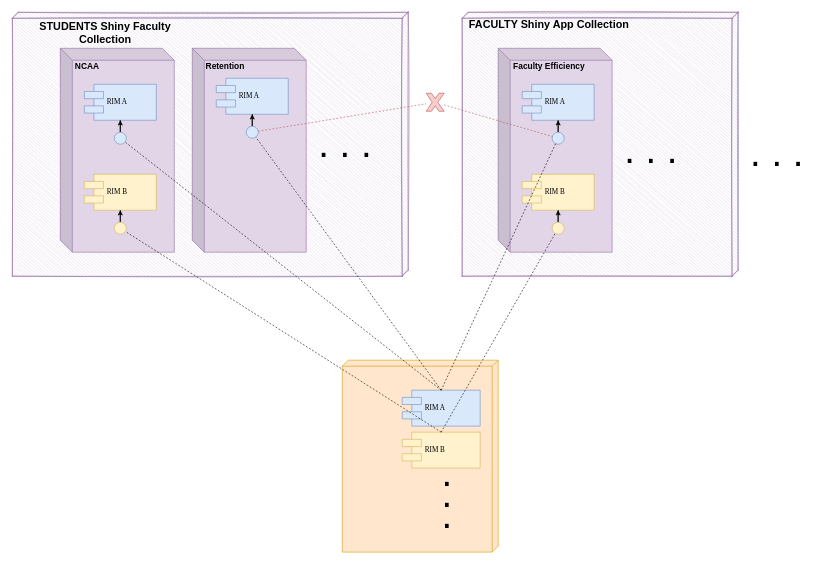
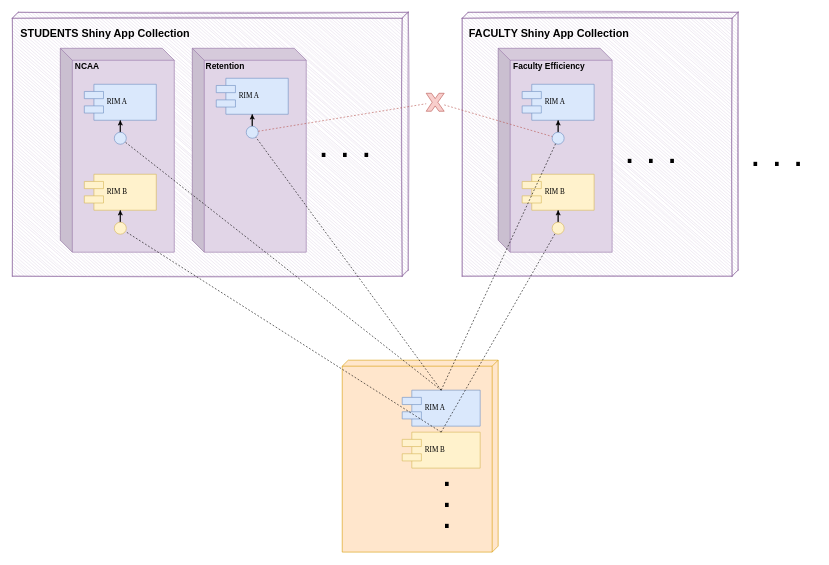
node "FACULTY Shiny App Collection": moved (549, 24) -> (549, 33)
node "STUDENTS Shiny Faculty Collection": label "STUDENTS Shiny Faculty Collection" -> "STUDENTS Shiny App Collection"
